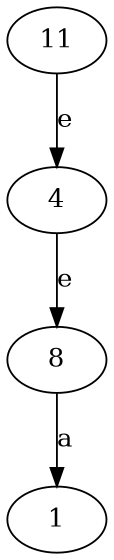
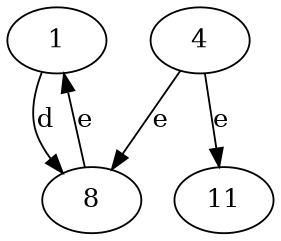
edge "11" -> "4": reversed
edge "1" -> "8": added, label "d"
edge "8" -> "1": label "a" -> "e"
